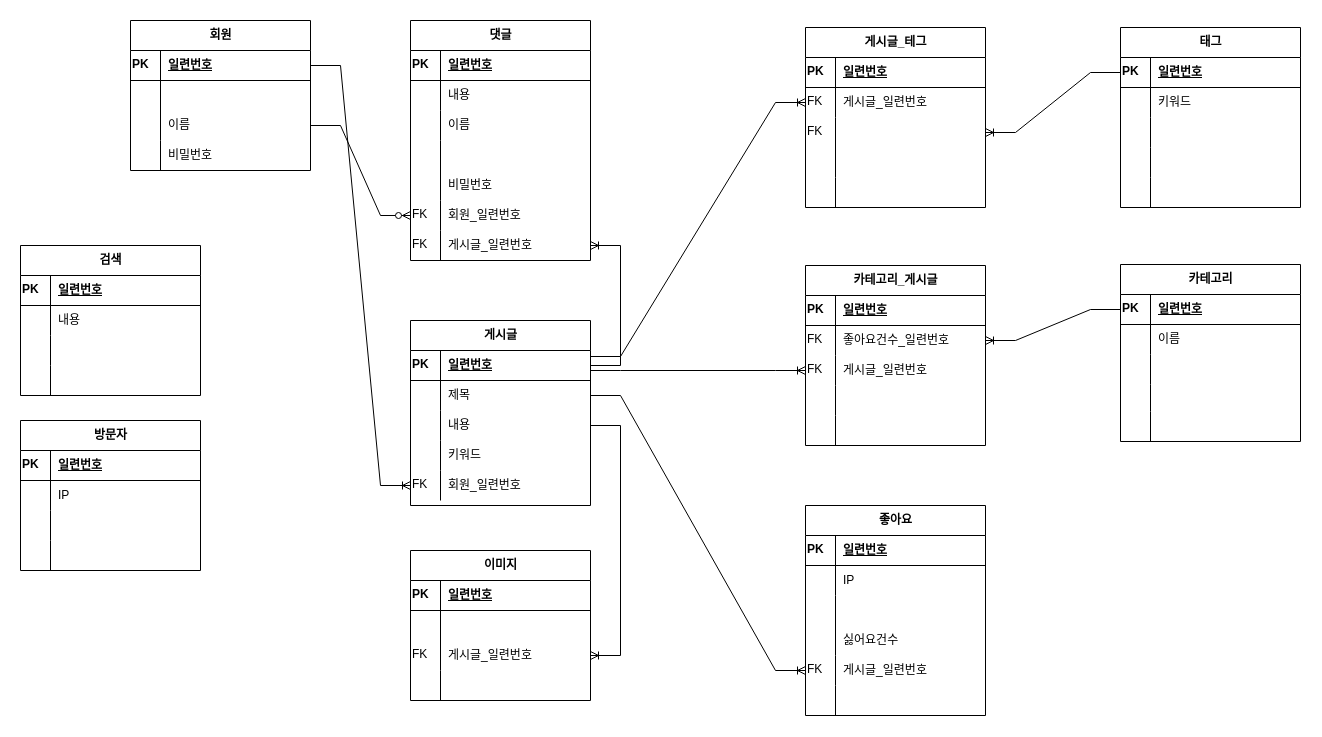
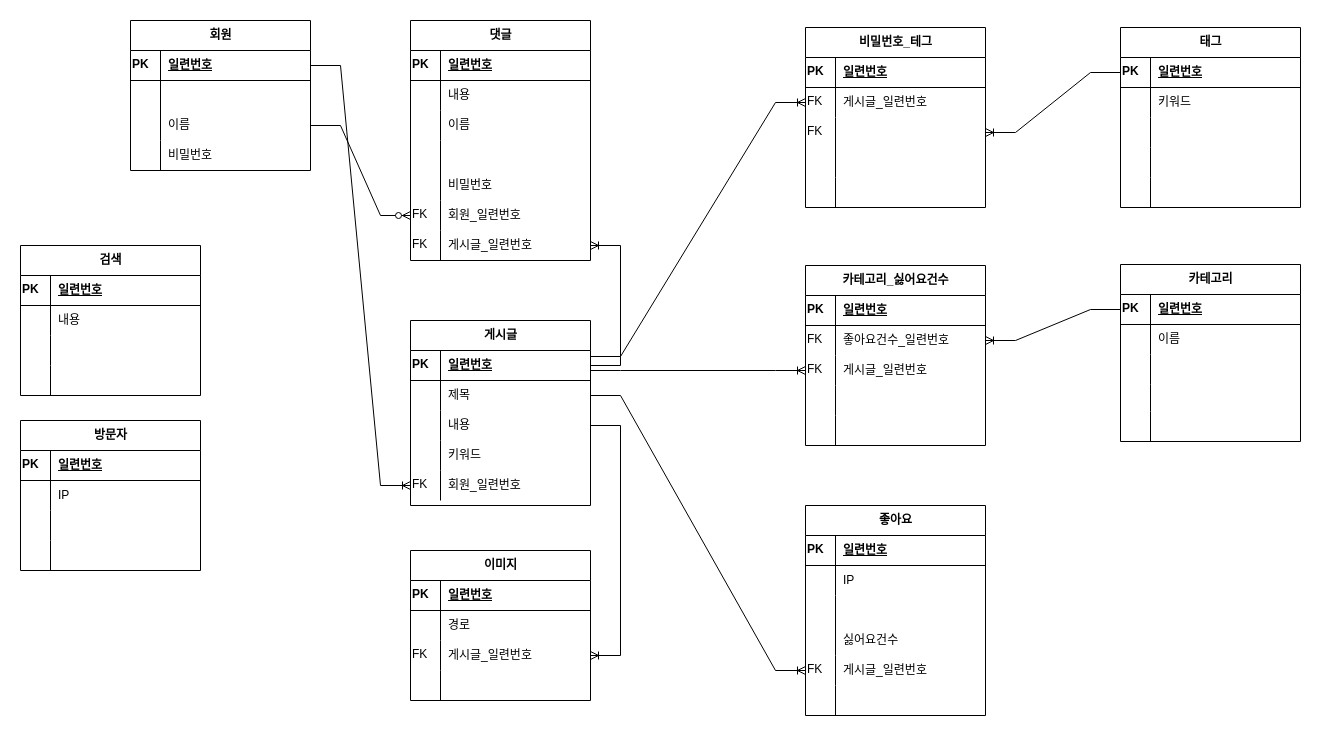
node "게시글_테그": label "게시글_테그" -> "비밀번호_테그"
node "카테고리_게시글": label "카테고리_게시글" -> "카테고리_싫어요건수"
node "경로": added
